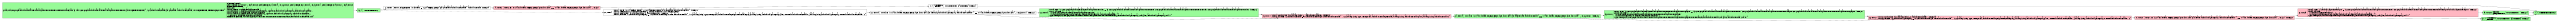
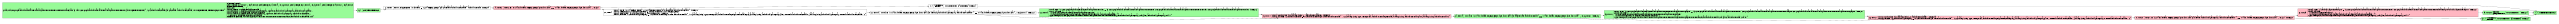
node "16: ?": text "MTH_ENTER_BLOCK" -> "CONST_ENTER_BLOCK"
edge "16: ?" -> "20: 0x0004": now "19: 0x0002" -> "20: 0x0004"
